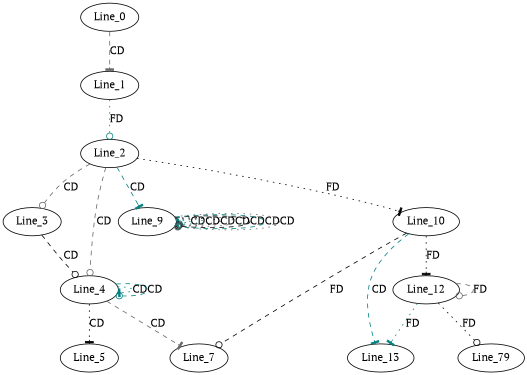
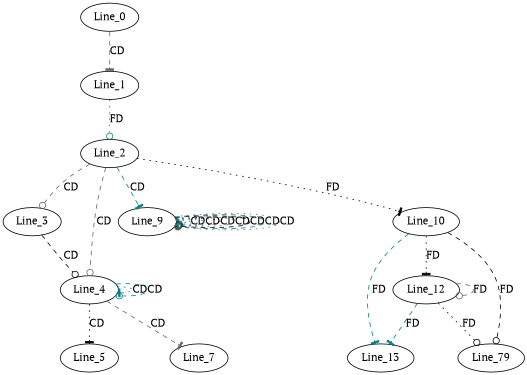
edge "Line_10" -> "Line_7": now "Line_10" -> "Line_79"
edge "Line_10" -> "Line_13": label "CD" -> "FD"
edge "Line_12" -> "Line_13": style dotted -> dashed
